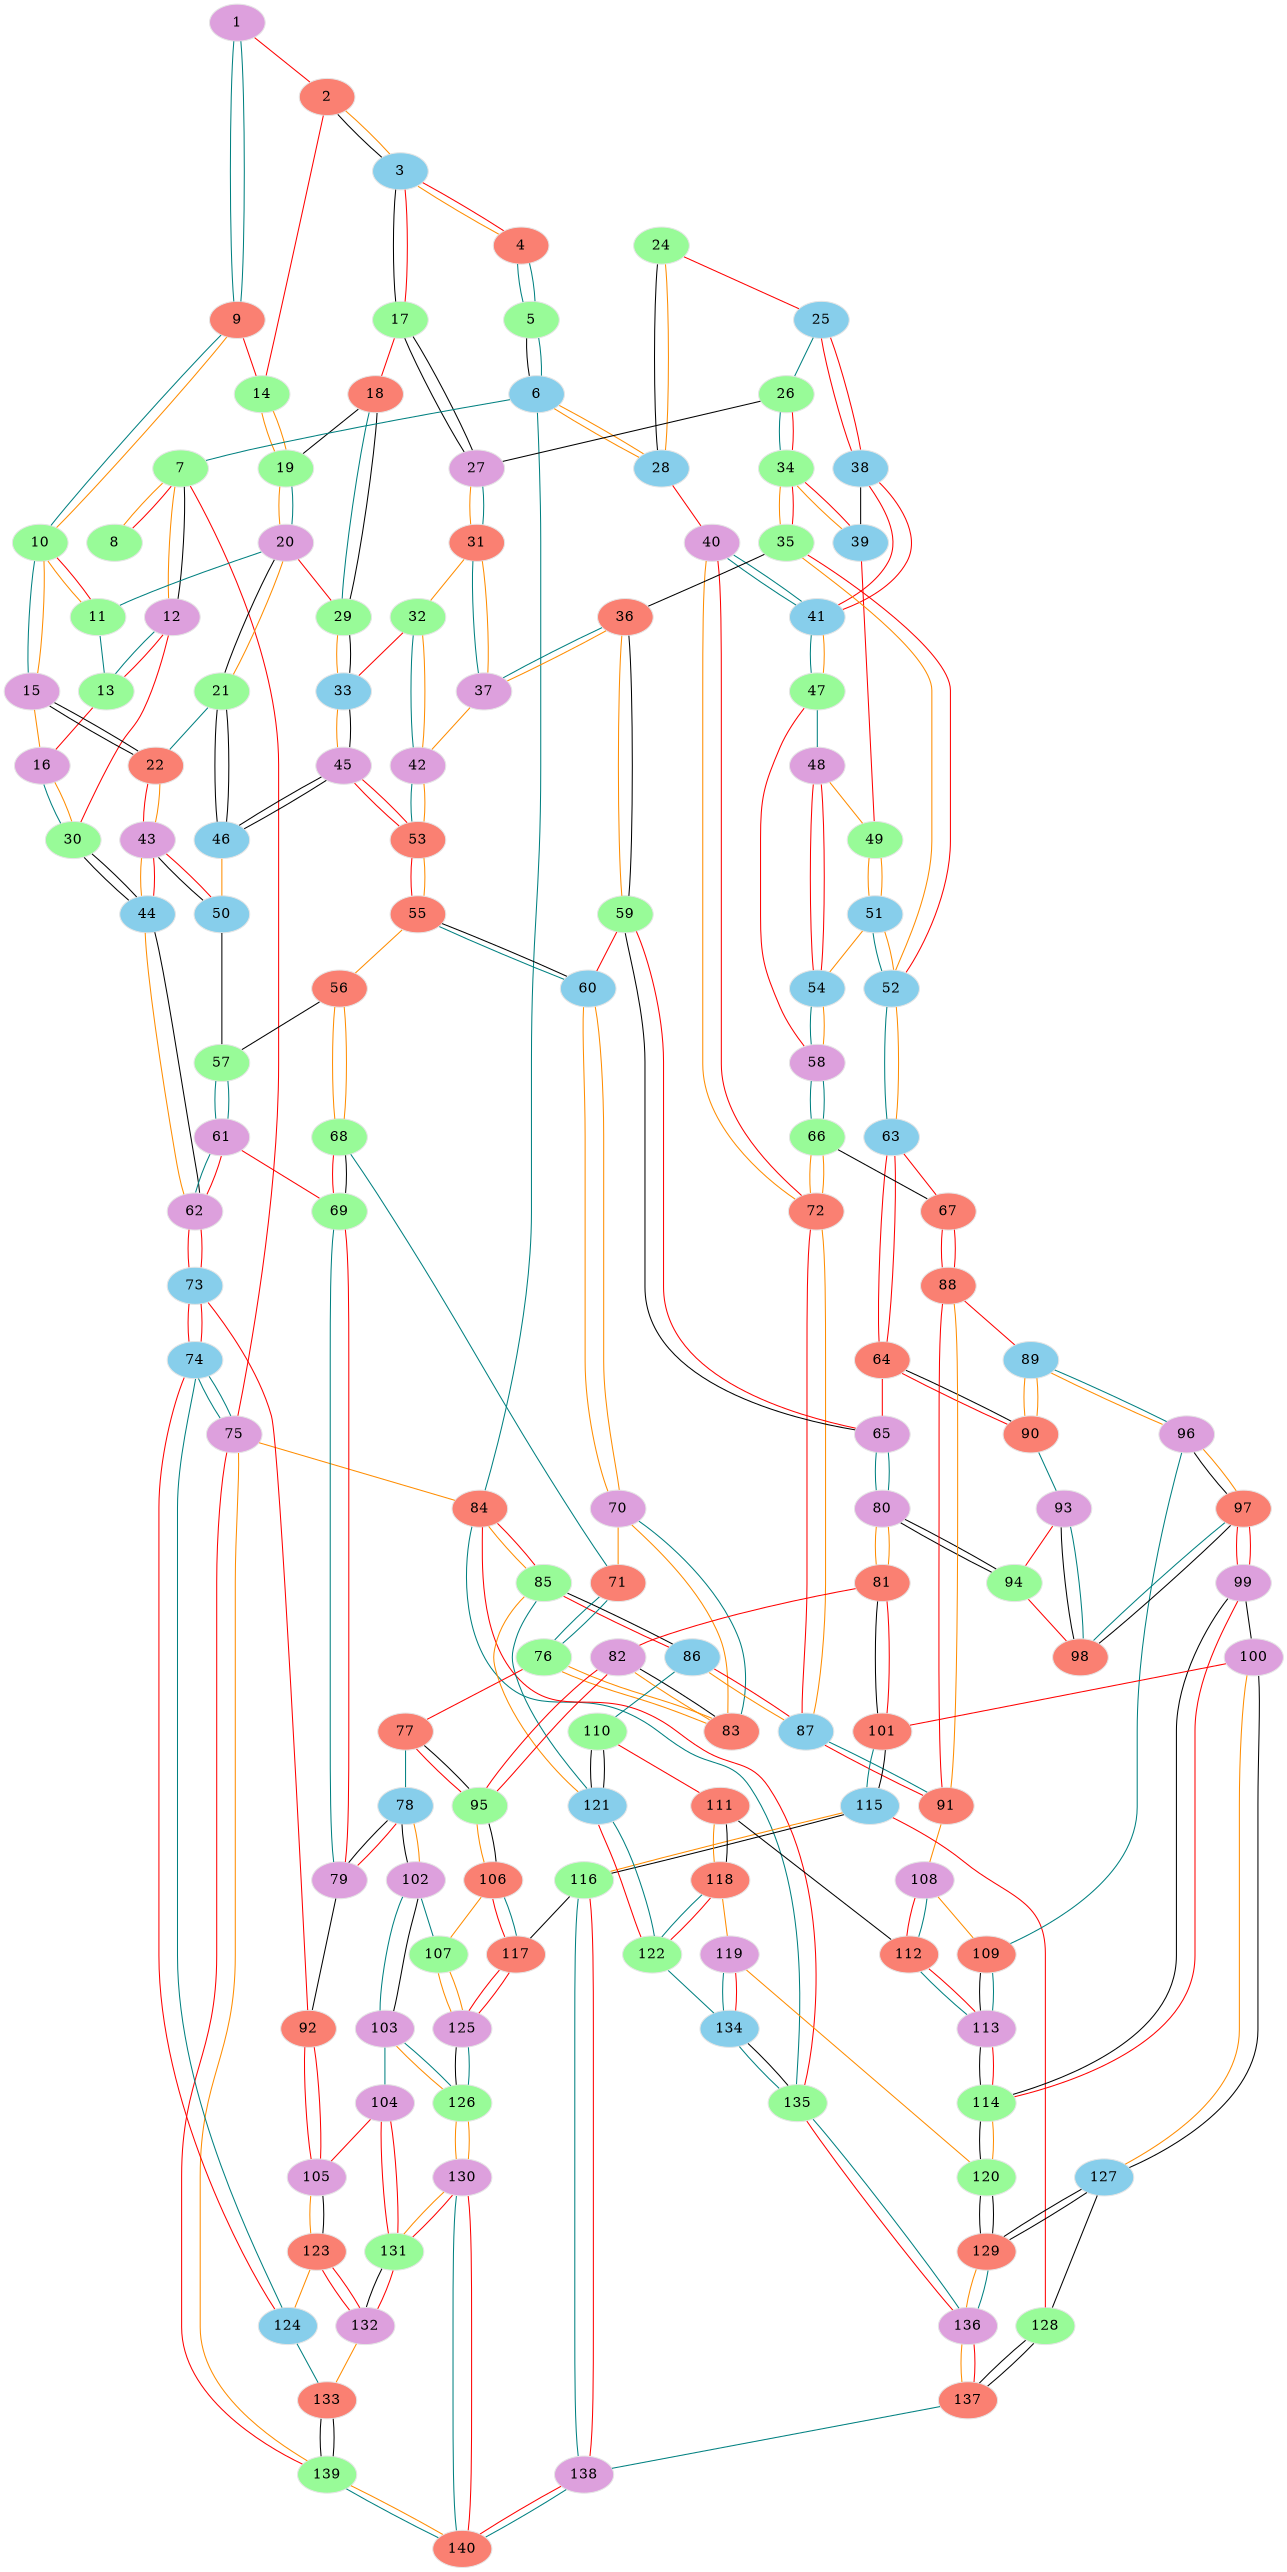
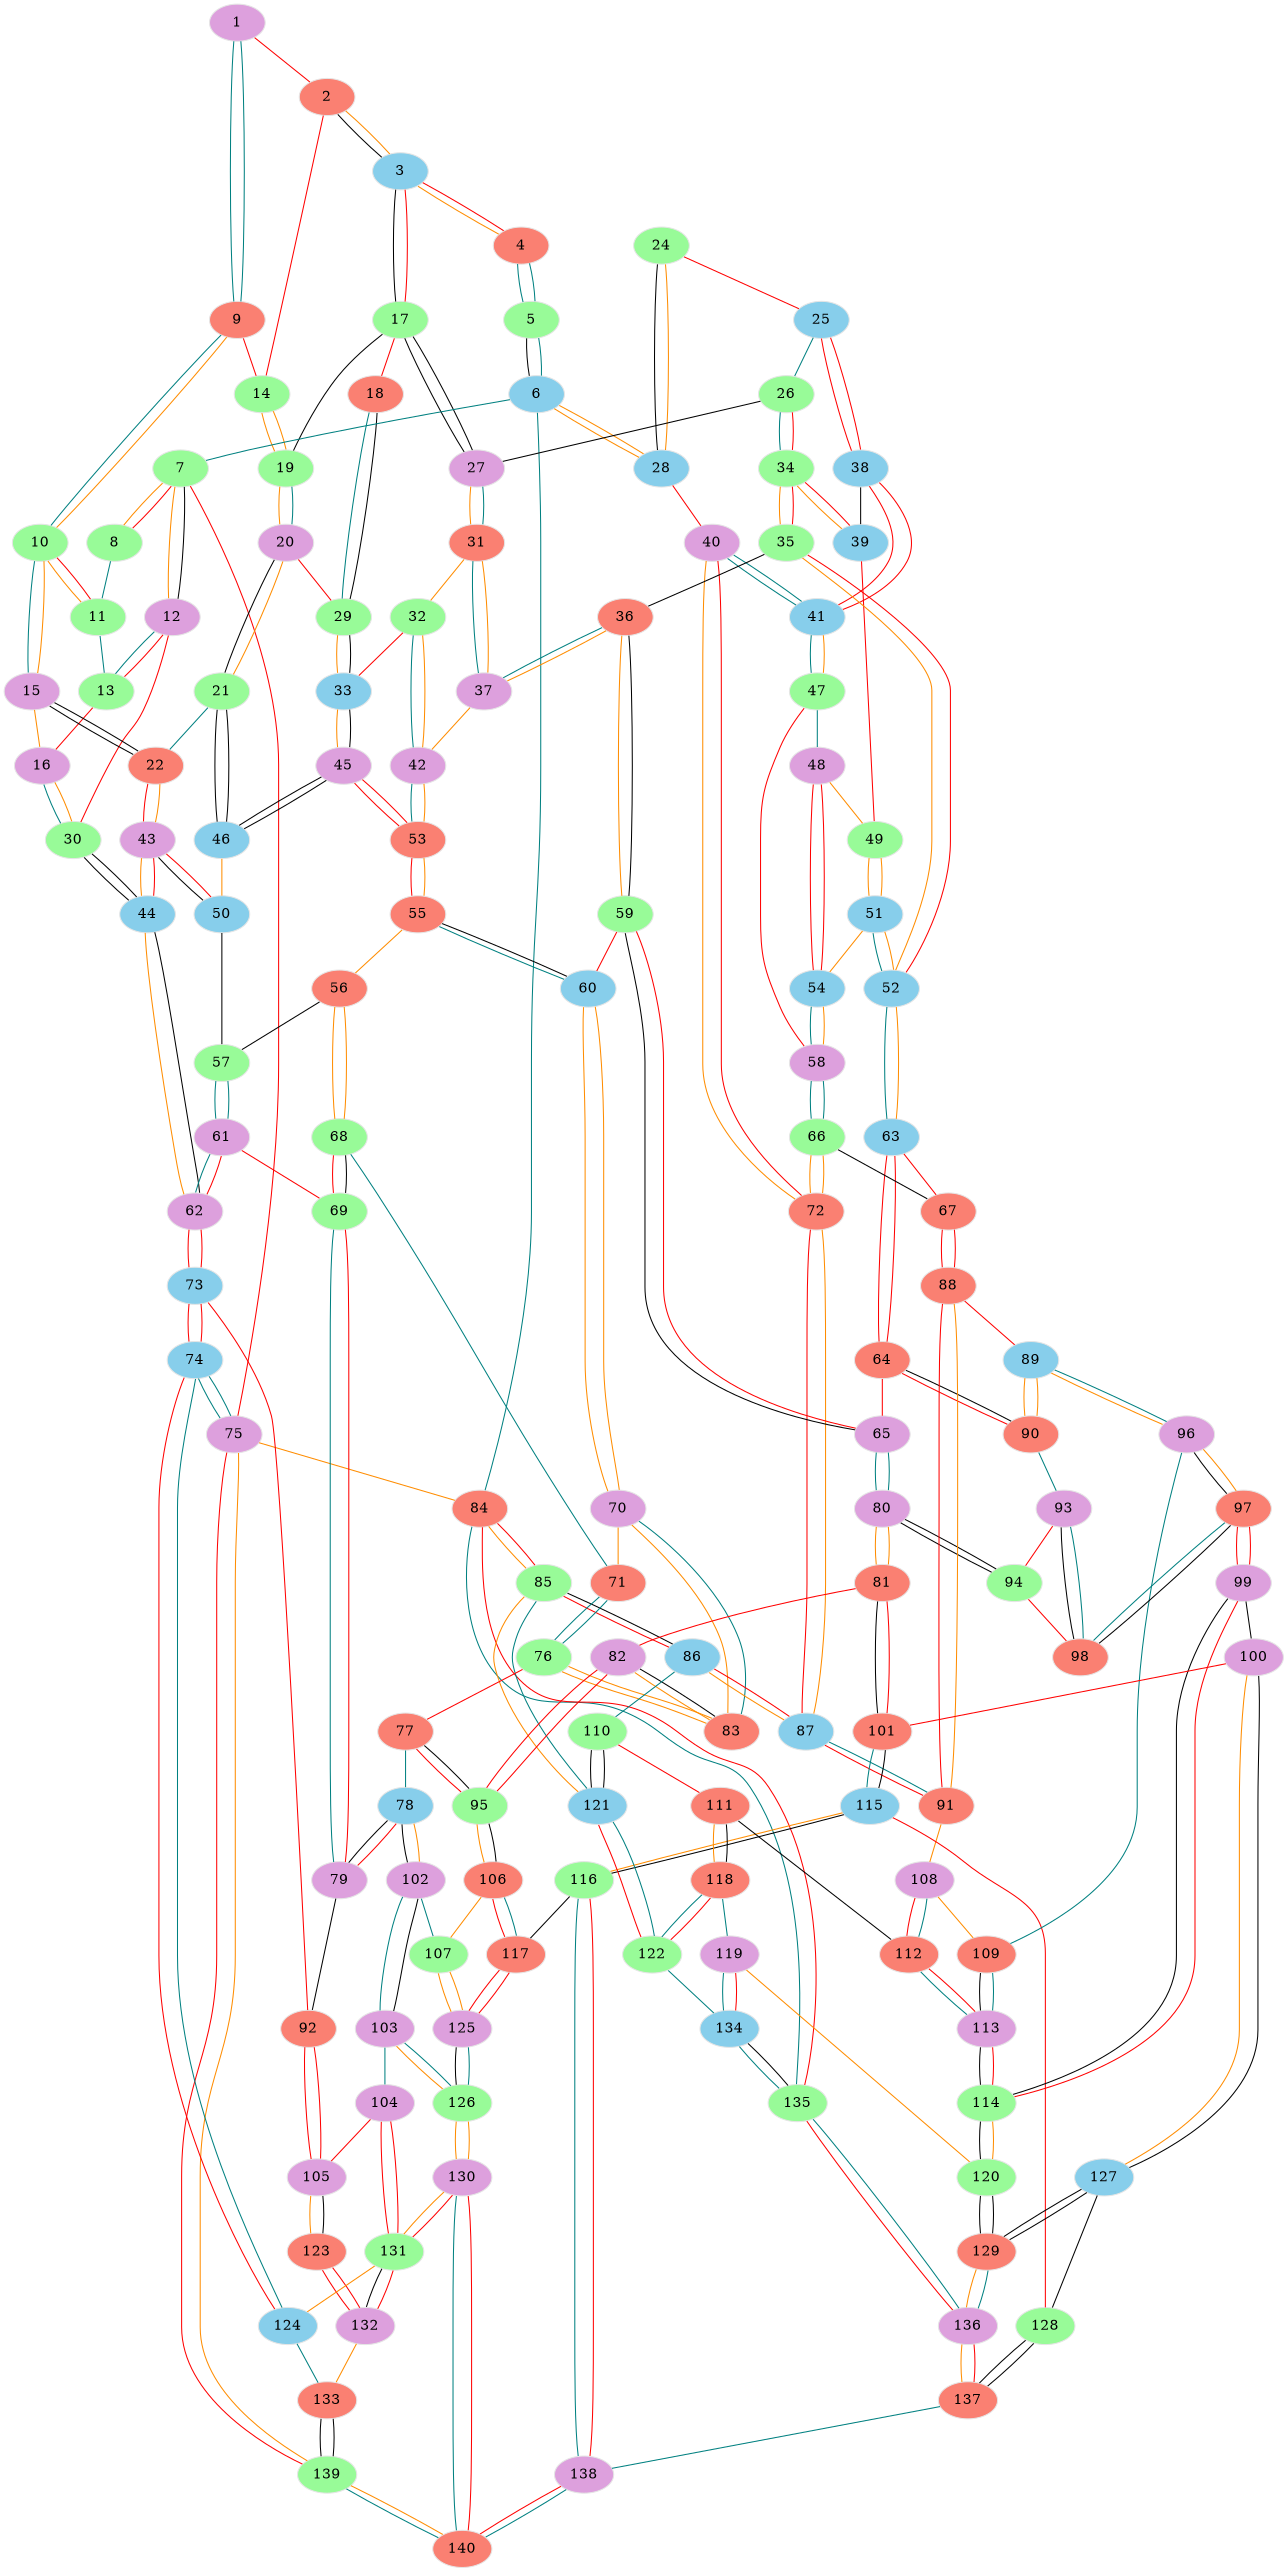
edge "18" -- "19": now "17" -- "19"
edge "20" -- "11": now "8" -- "11"
edge "118" -- "119": color darkorange -> teal
edge "123" -- "124": now "131" -- "124"
